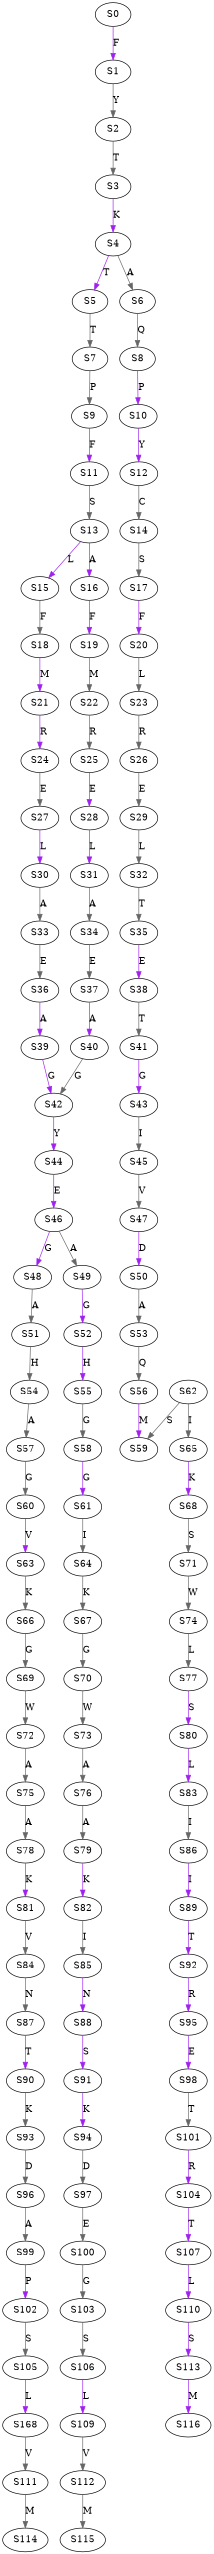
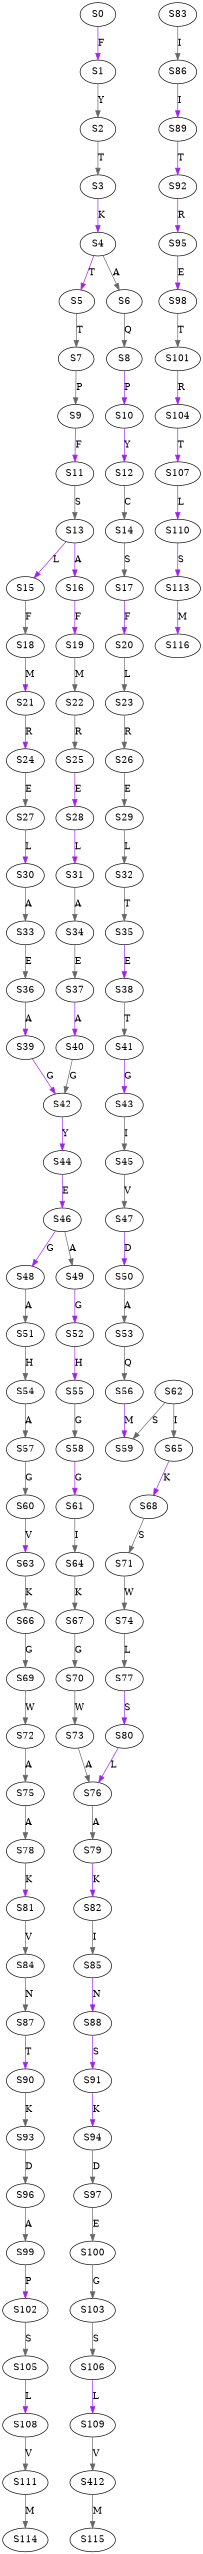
edge "S80" -> "S83": now "S80" -> "S76"
node "S168": label "S168" -> "S108"
node "S112": label "S112" -> "S412"
